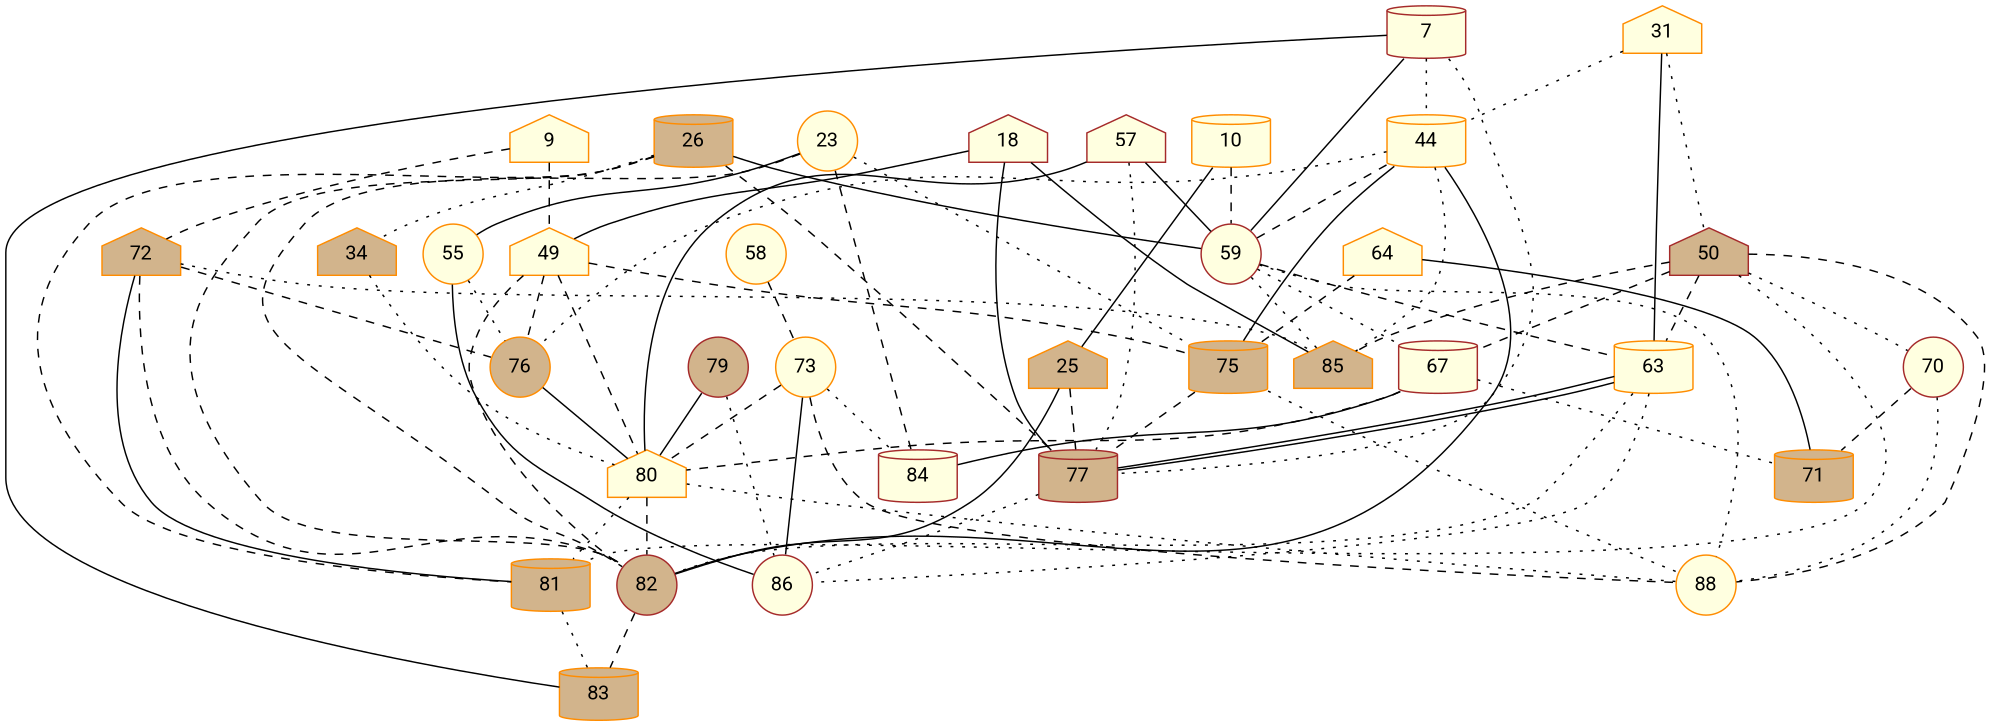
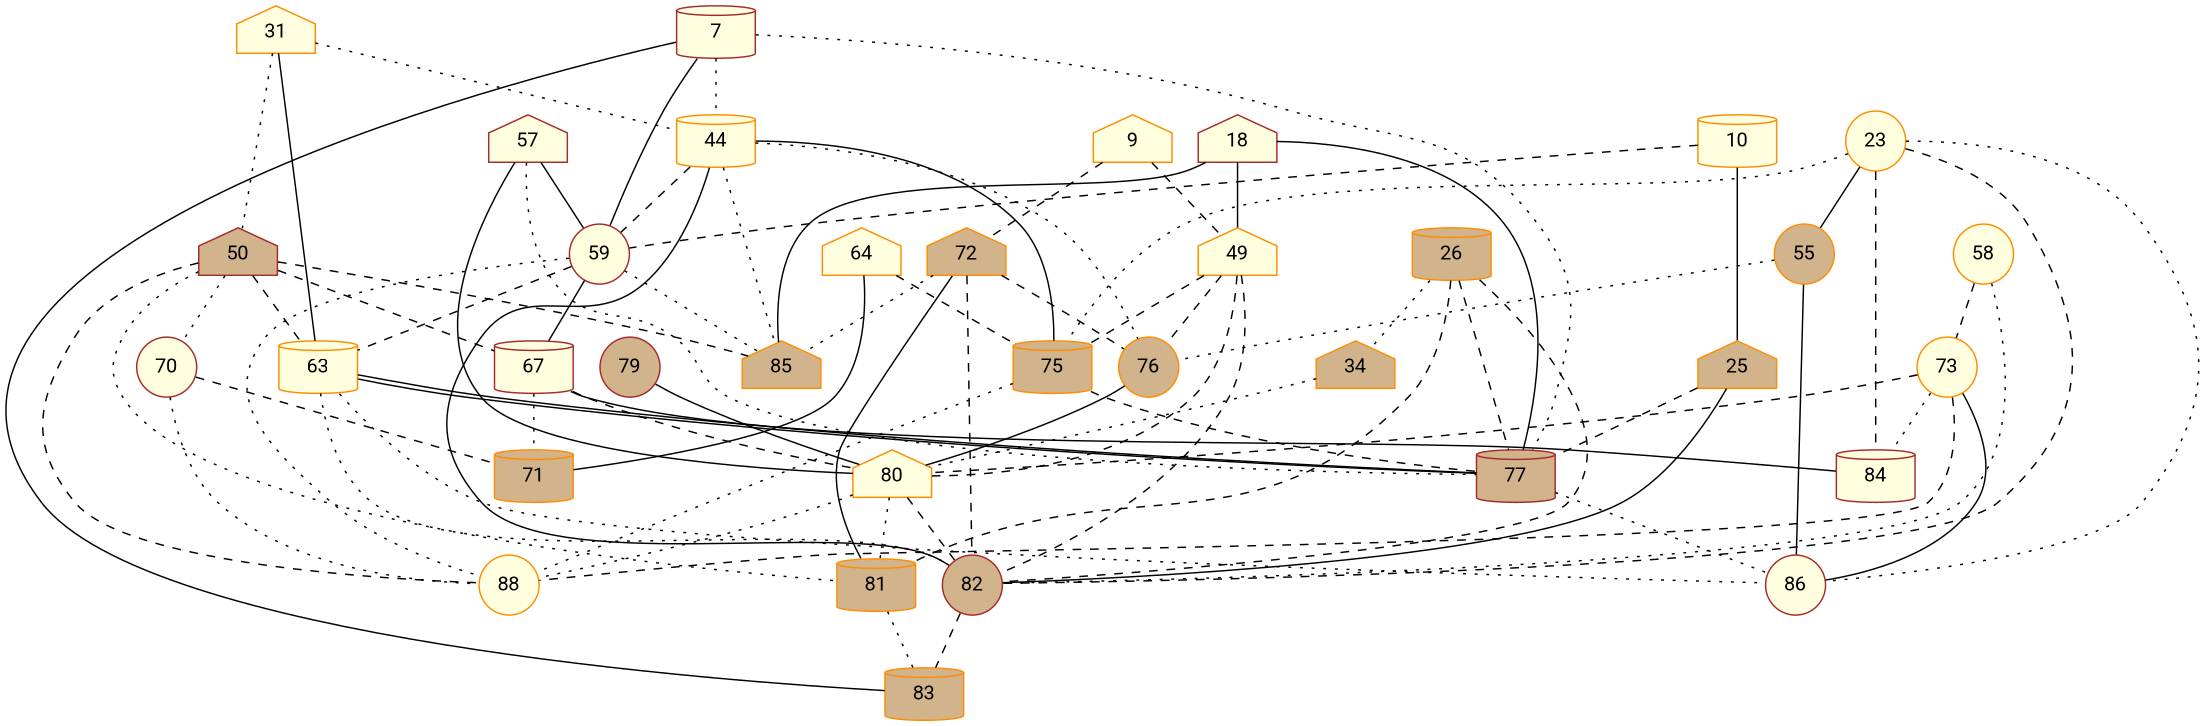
edge "26" -- "59": removed
node "55": fillcolor lightyellow -> tan
edge "59" -- "67": style dotted -> solid
edge "79" -- "86": now "23" -- "86"
edge "58" -- "82": added
